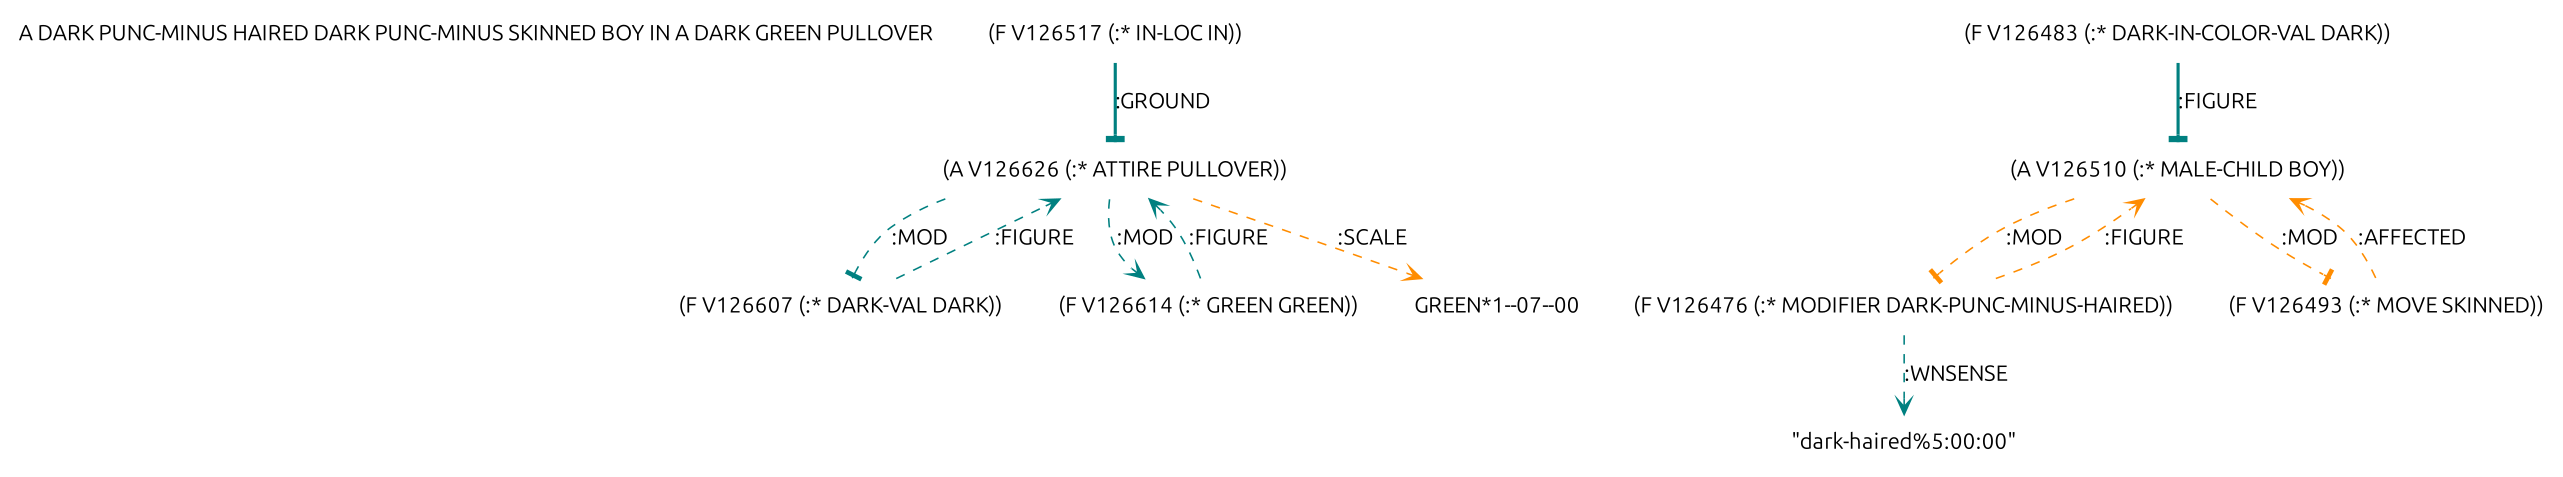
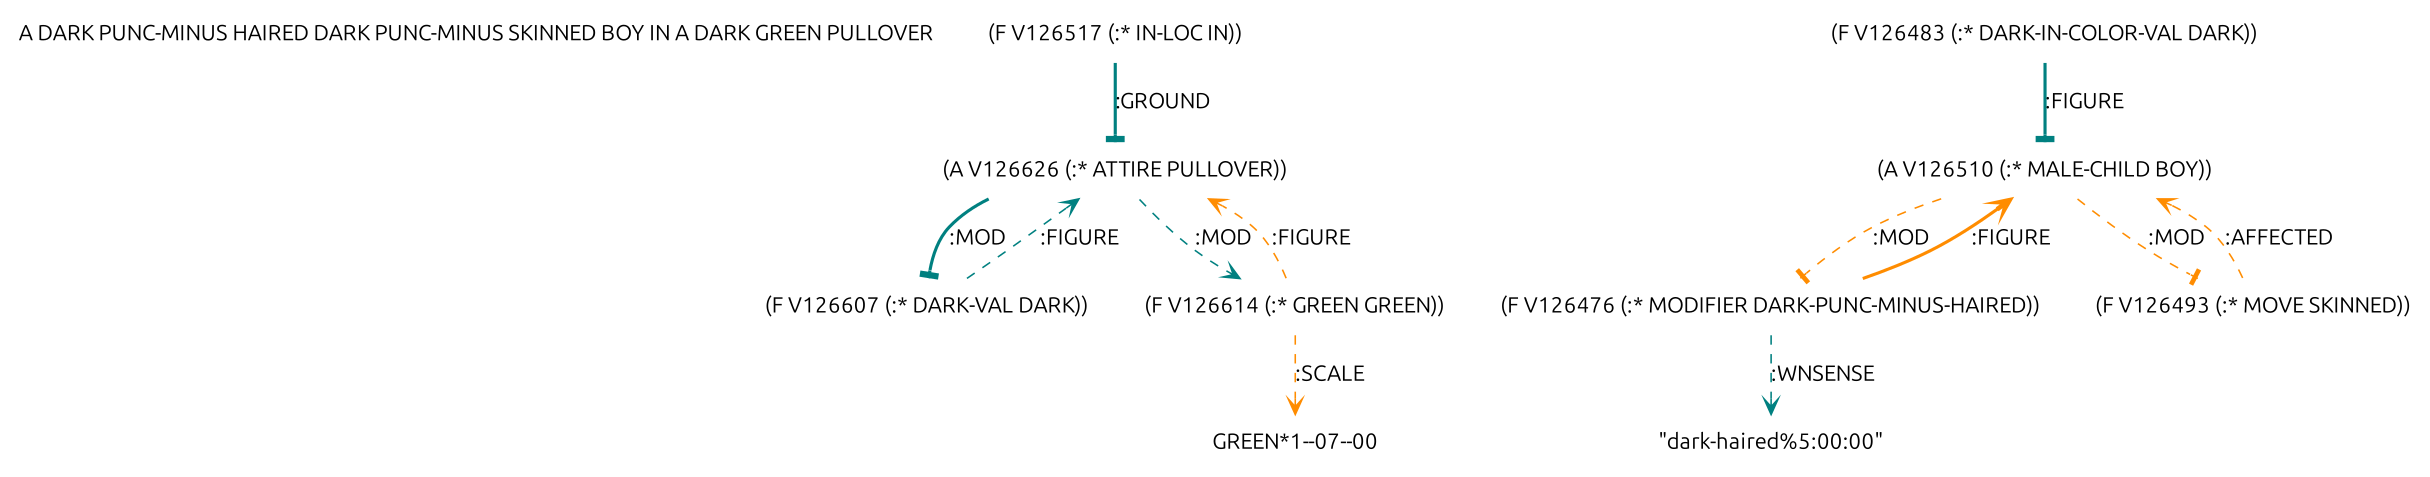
edge "(A V126626 (:* ATTIRE PULLOVER))" -> "(F V126607 (:* DARK-VAL DARK))": style dashed -> bold
edge "(A V126626 (:* ATTIRE PULLOVER))" -> "GREEN*1--07--00": now "(F V126614 (:* GREEN GREEN))" -> "GREEN*1--07--00"
edge "(F V126614 (:* GREEN GREEN))" -> "(A V126626 (:* ATTIRE PULLOVER))": color teal -> darkorange
edge "(F V126476 (:* MODIFIER DARK-PUNC-MINUS-HAIRED))" -> "(A V126510 (:* MALE-CHILD BOY))": style dashed -> bold
